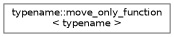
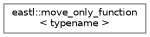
node "typename::move_only_function < typename >": label "typename::move_only_function < typename >" -> "eastl::move_only_function < typename >"
